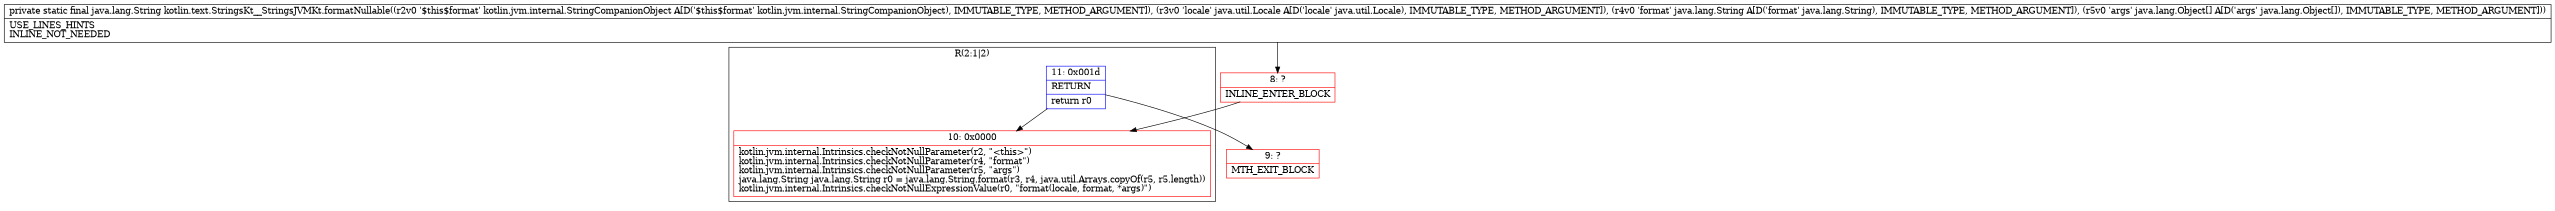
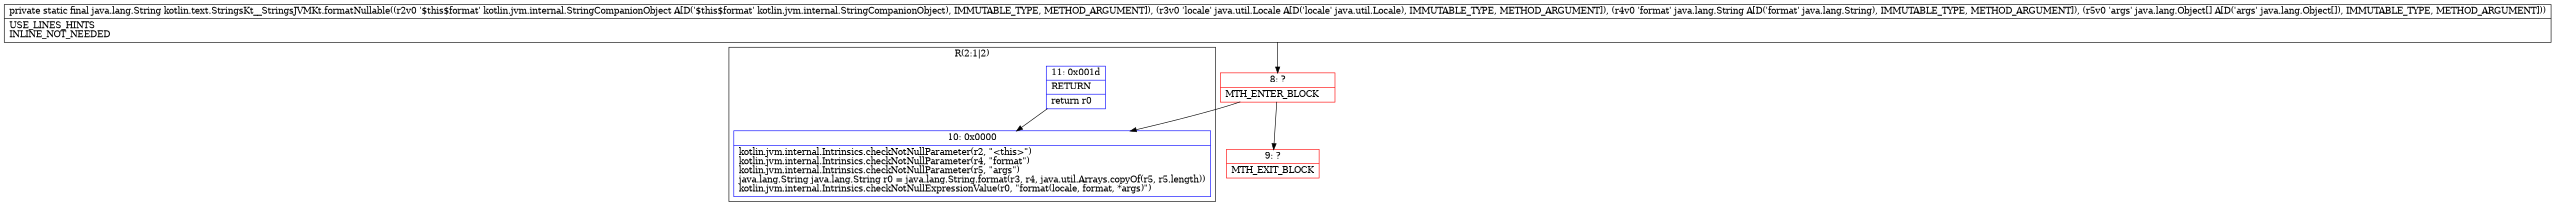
node "8: ?": text "INLINE_ENTER_BLOCK" -> "MTH_ENTER_BLOCK"
edge "11: 0x001d" -> "9: ?": now "8: ?" -> "9: ?"
node "10: 0x0000": color red -> blue
